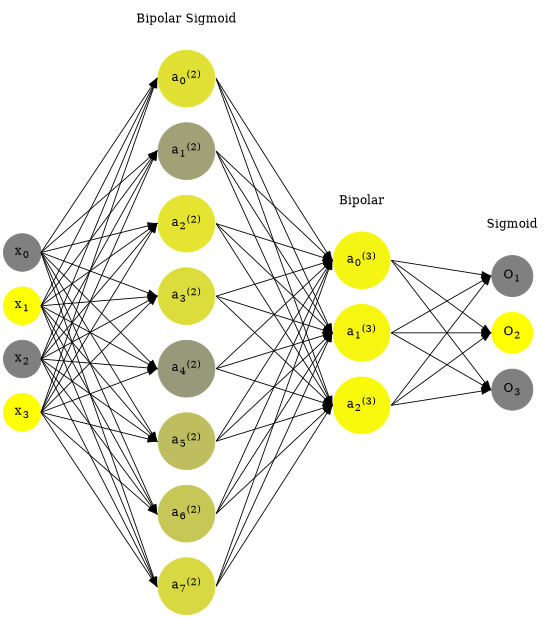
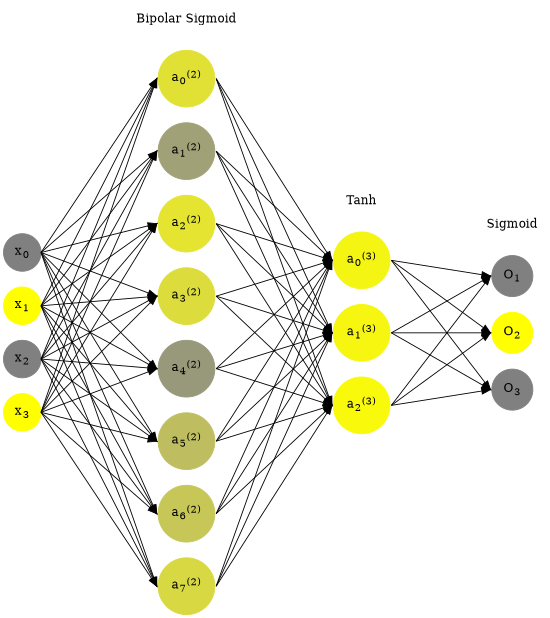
node "Bipolar": label "Bipolar" -> "Tanh"
